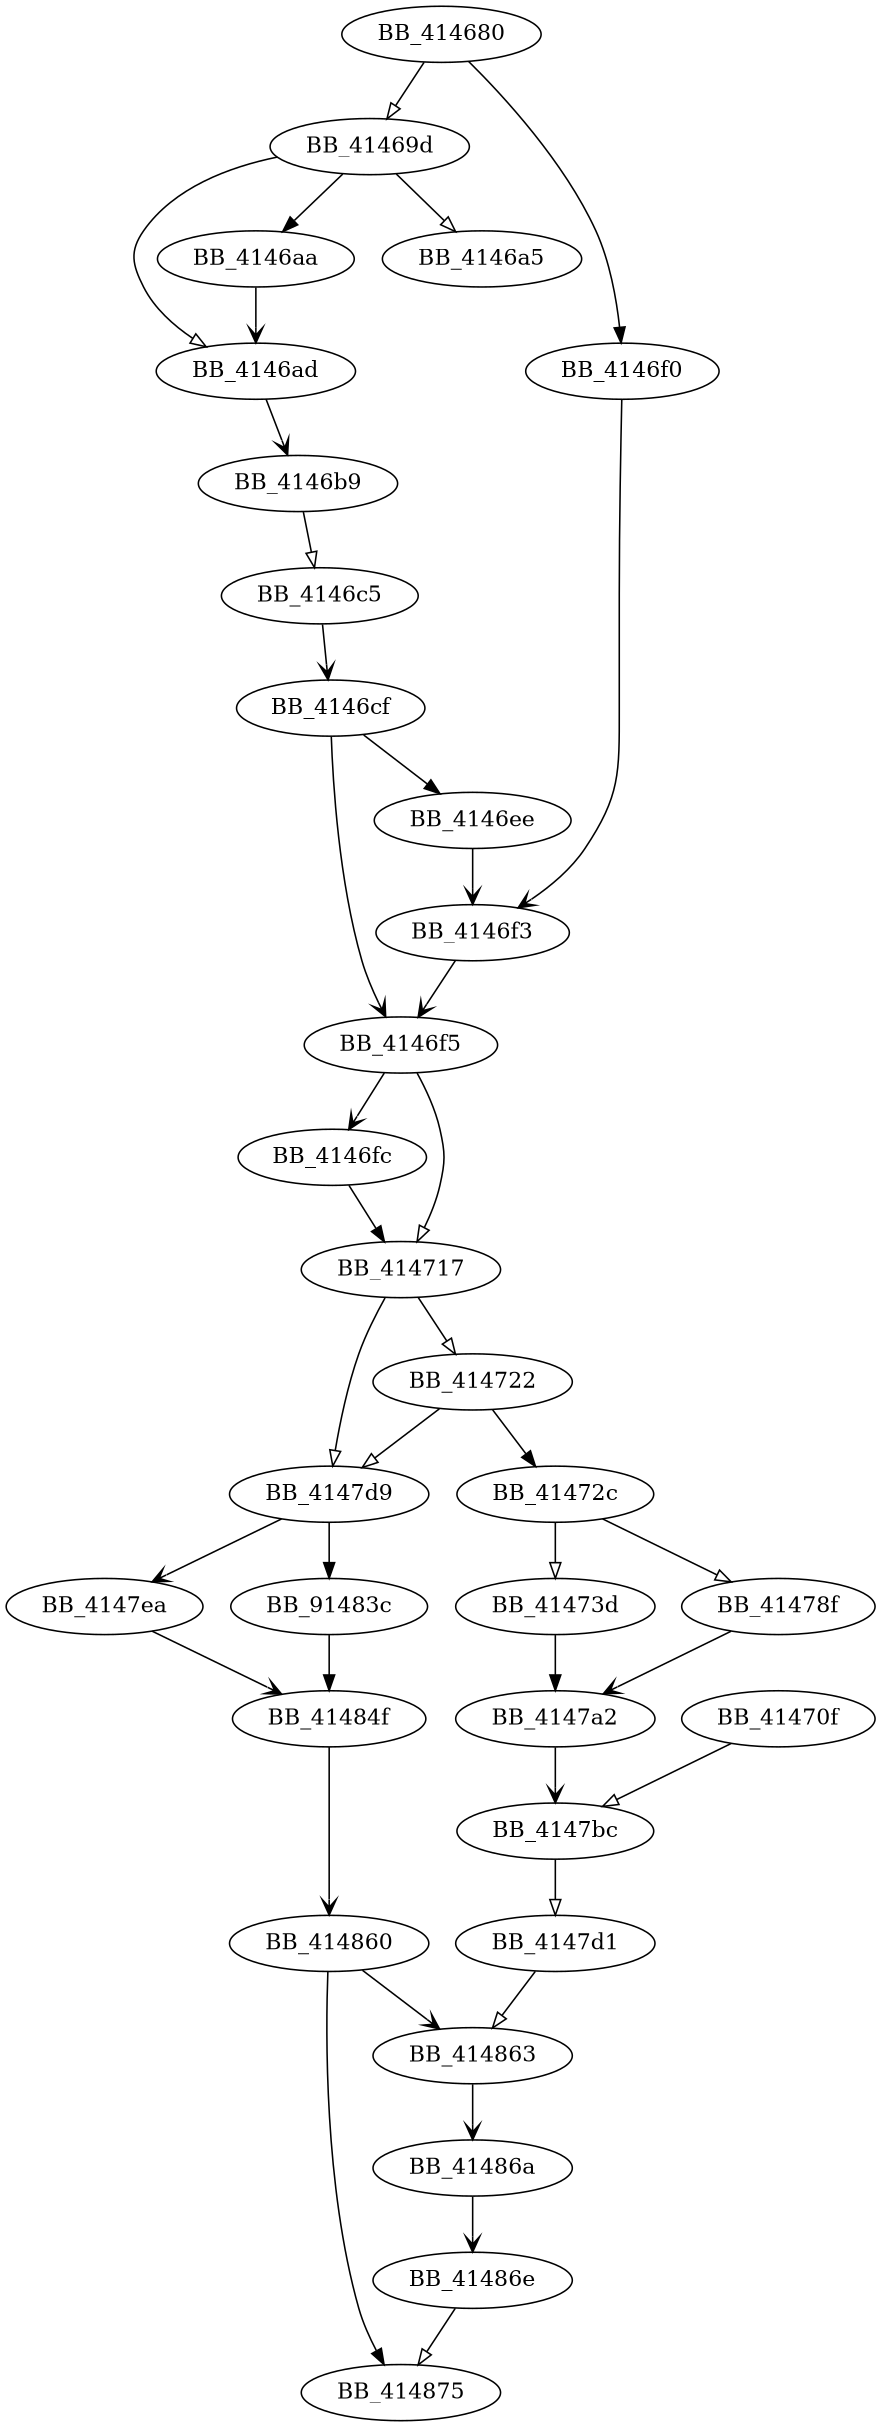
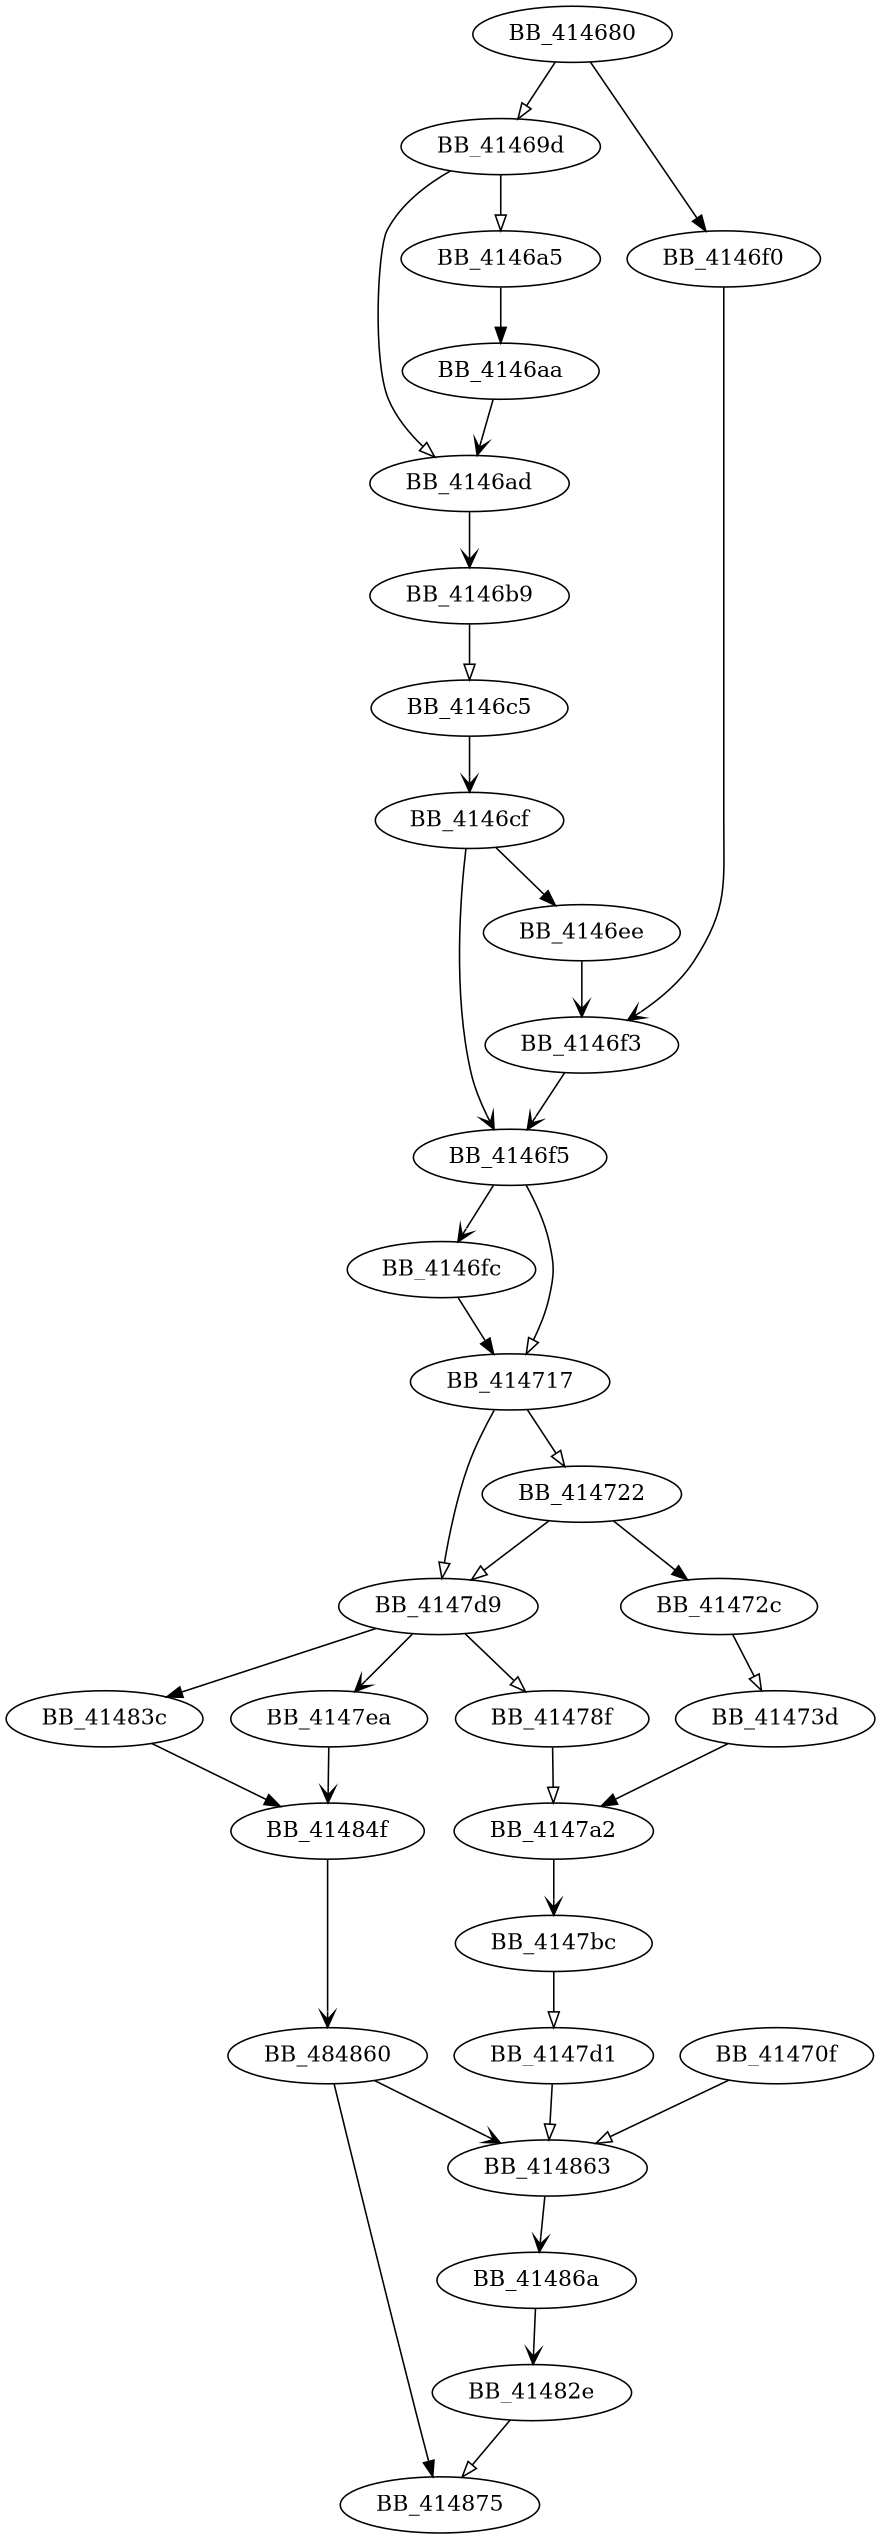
edge "BB_41469d" -> "BB_4146aa": now "BB_4146a5" -> "BB_4146aa"
edge "BB_41472c" -> "BB_41478f": now "BB_4147d9" -> "BB_41478f"
node "BB_91483c": label "BB_91483c" -> "BB_41483c"
edge "BB_41478f" -> "BB_4147a2": arrowhead vee -> onormal
edge "BB_41470f" -> "BB_4147bc": now "BB_41470f" -> "BB_414863"
node "BB_414860": label "BB_414860" -> "BB_484860"
node "BB_41486e": label "BB_41486e" -> "BB_41482e"
